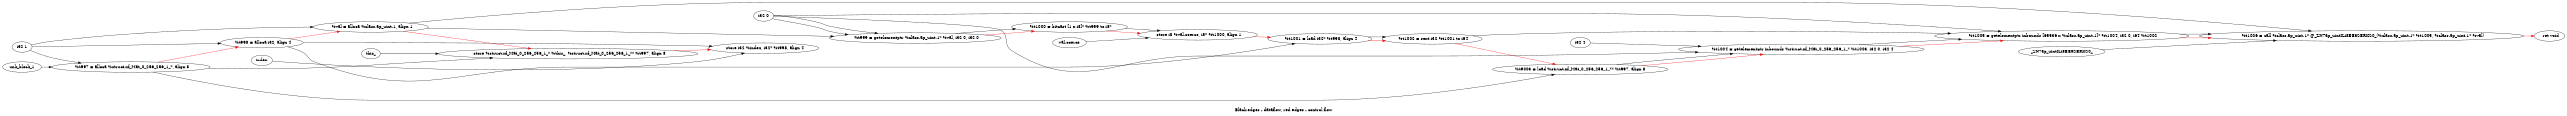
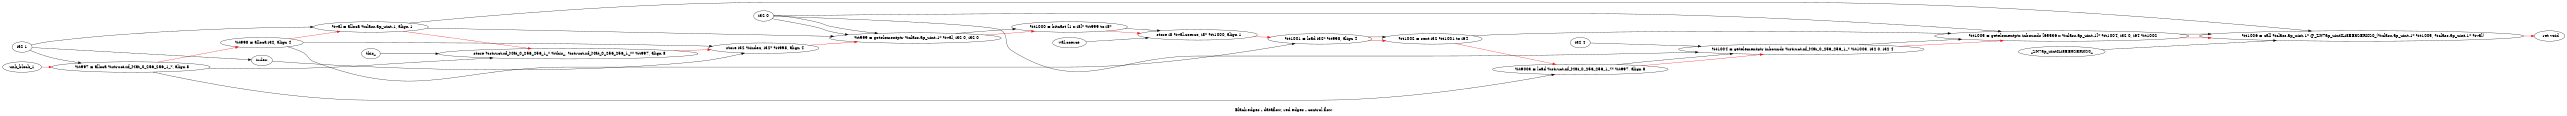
edge "store i32 %index, i32* %t998, align 4" -> "%t999 = getelementptr %class.ap_uint.1* %val, i32 0, i32 0": added
edge "i32 1" -> "%t998 = alloca i32, align 4": now "i32 1" -> "index"
edge "unk_block_1" -> "%t997 = alloca %struct.xf_Mat_0_256_256_1_*, align 8": color black -> red
